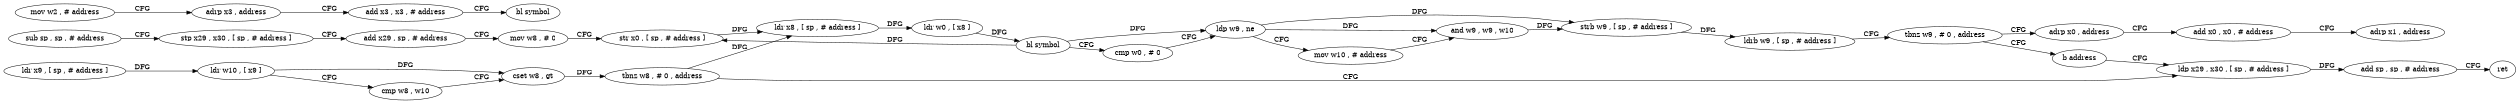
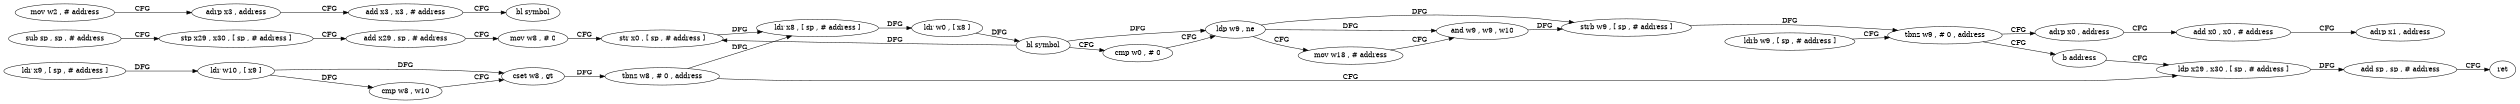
edge "strb w9 , [ sp , # address ]" -> "ldrb w9 , [ sp , # address ]": now "strb w9 , [ sp , # address ]" -> "tbnz w9 , # 0 , address"
node "mov w10 , # address": label "mov w10 , # address" -> "mov w18 , # address"
edge "ldr w10 , [ x9 ]" -> "cmp w8 , w10": label "CFG" -> "DFG"
